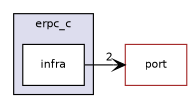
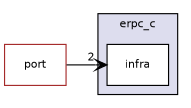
edge "infra" -> "port": reversed
